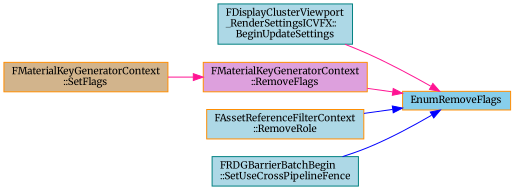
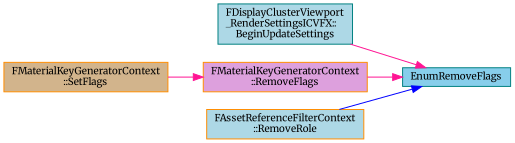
node "EnumRemoveFlags": color darkorange -> teal
node "FRDGBarrierBatchBegin ::SetUseCrossPipelineFence": removed
